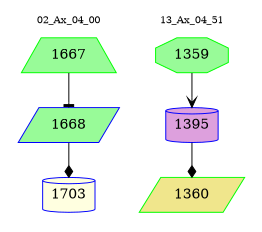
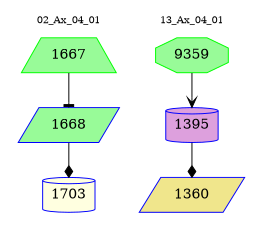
cluster "02_Ax_04_00": label "02_Ax_04_00" -> "02_Ax_04_01"
cluster "13_Ax_04_51": label "13_Ax_04_51" -> "13_Ax_04_01"
node "1359": label "1359" -> "9359"
node "1360": color green -> blue
